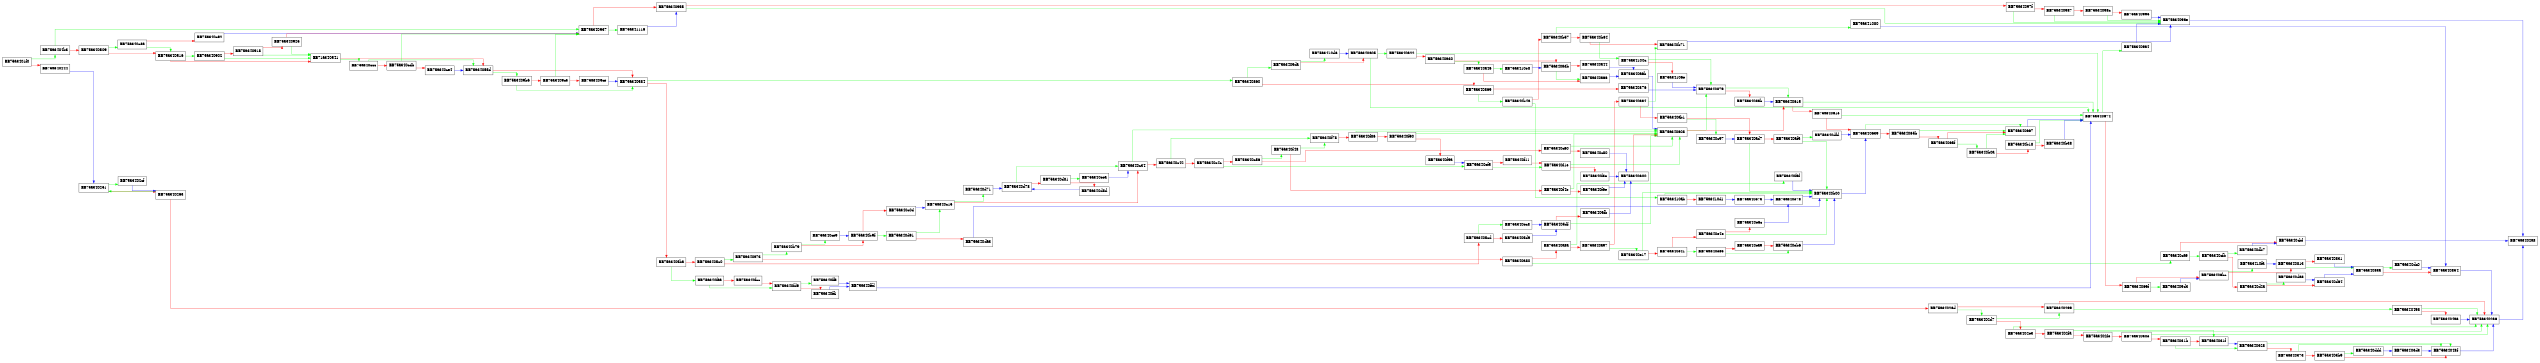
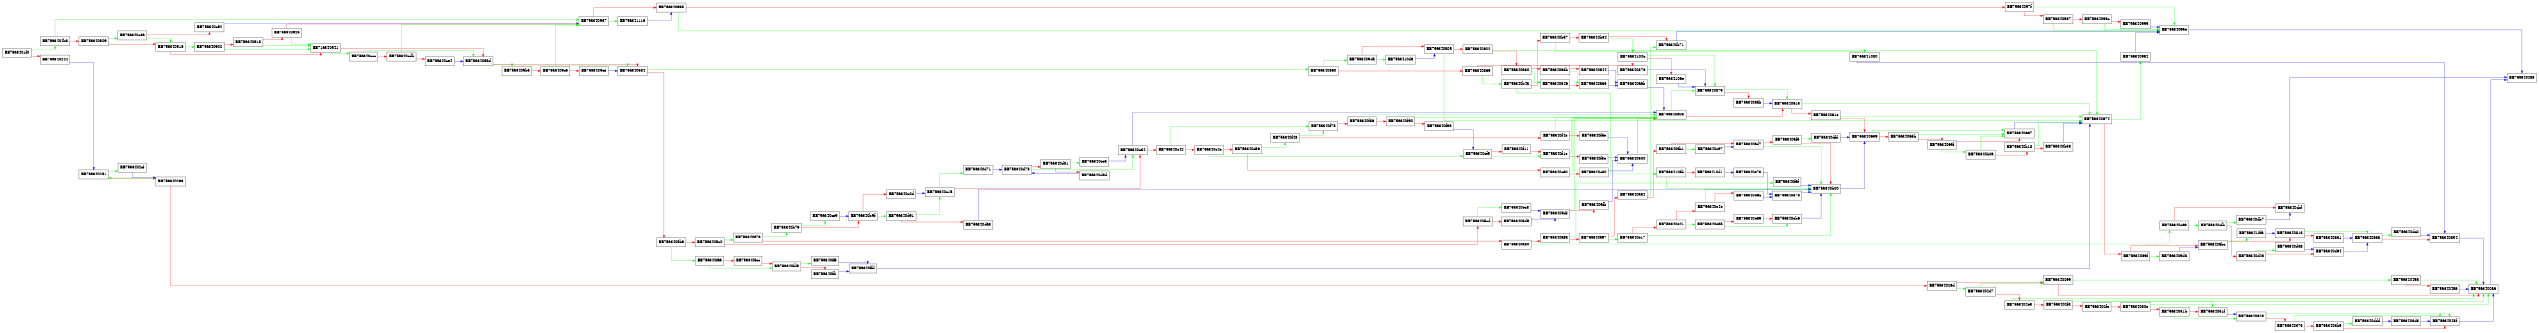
edge "BB75a340a05" -> "BB75a340a22": color green -> red
node "BB75a3410e8": removed
edge "BB75a340c34" -> "BB75a340608": color green -> blue
edge "BB75a340af5" -> "BB75a340b00": color green -> red
